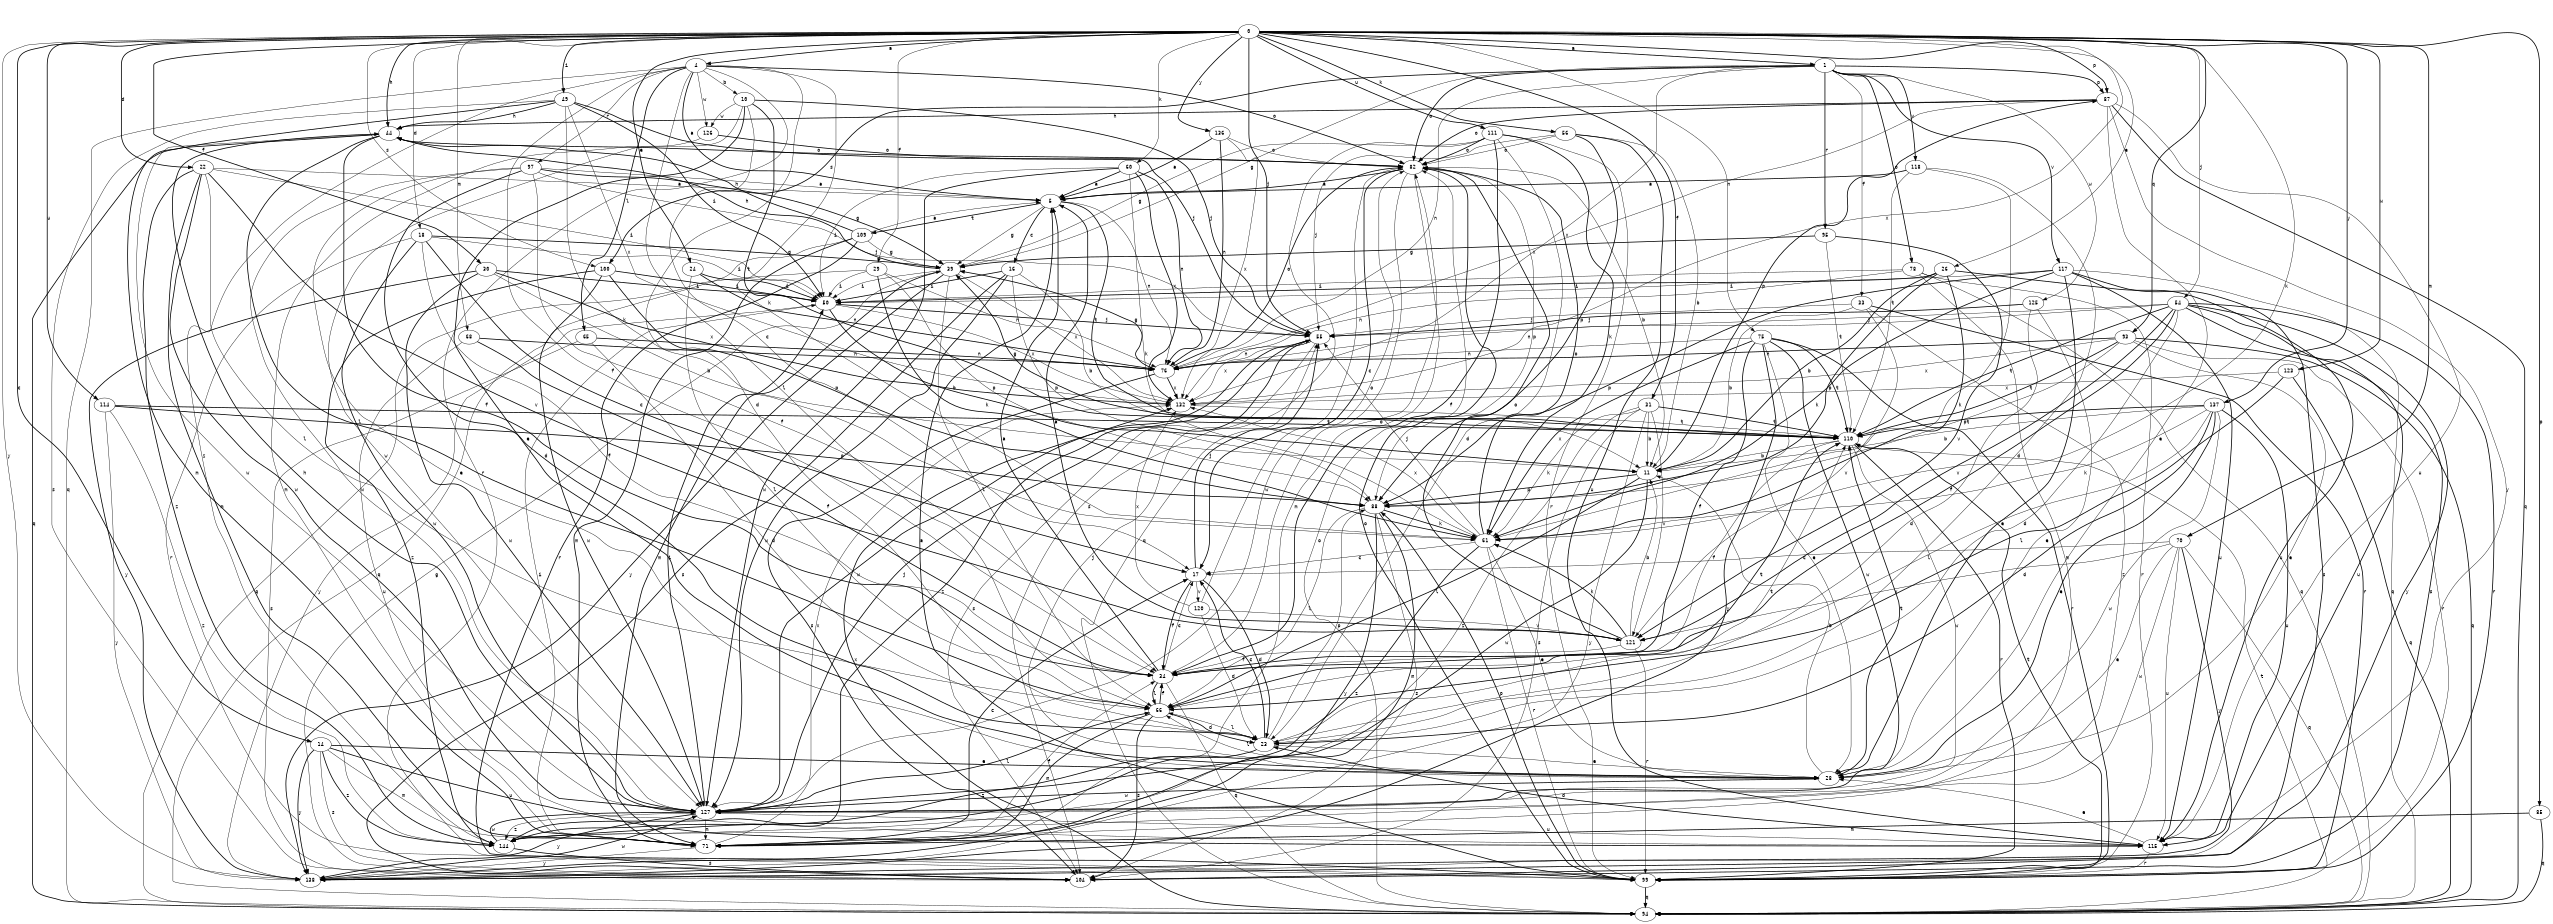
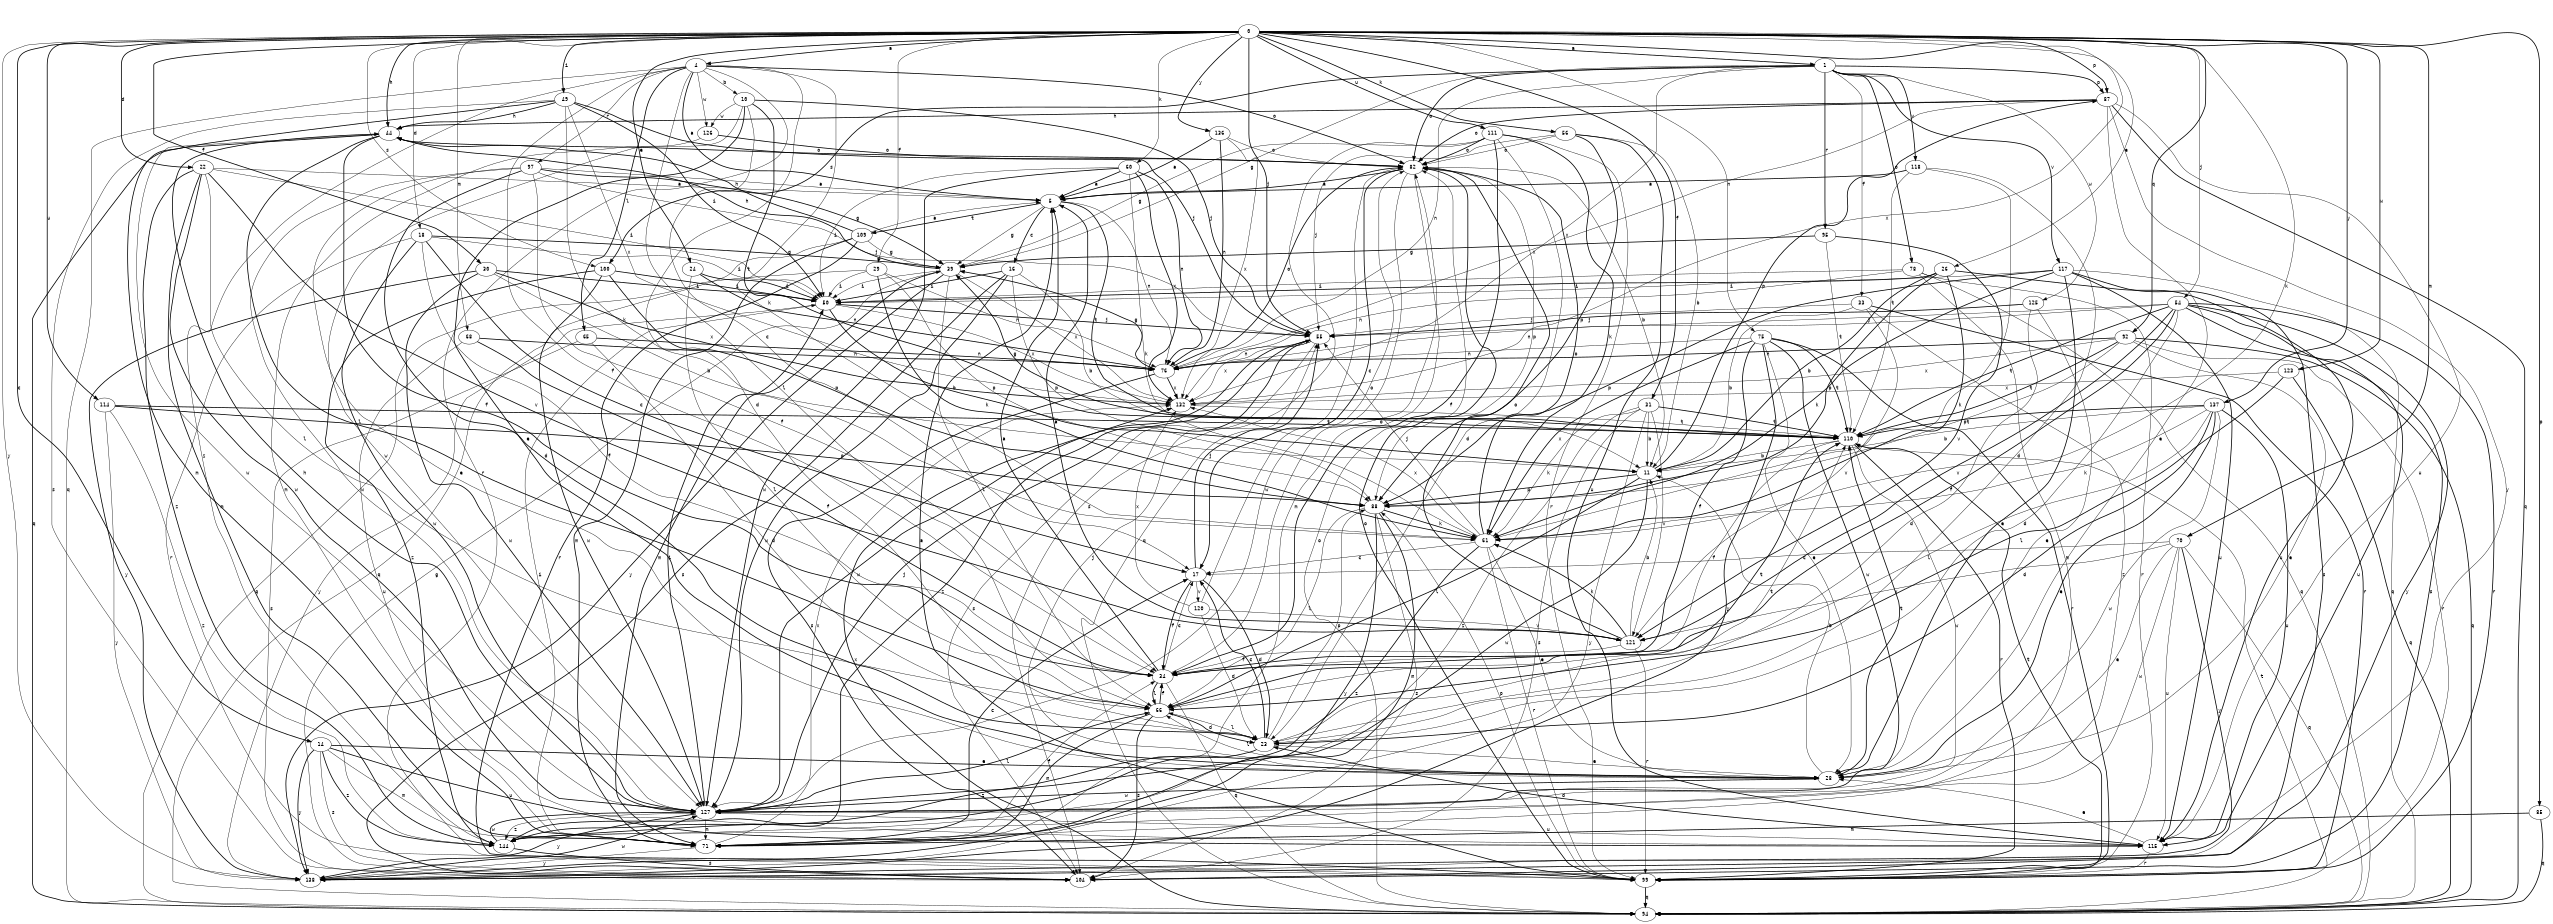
node "93": label "93" -> "92"
edge "99" -> "88": style bold -> solid
